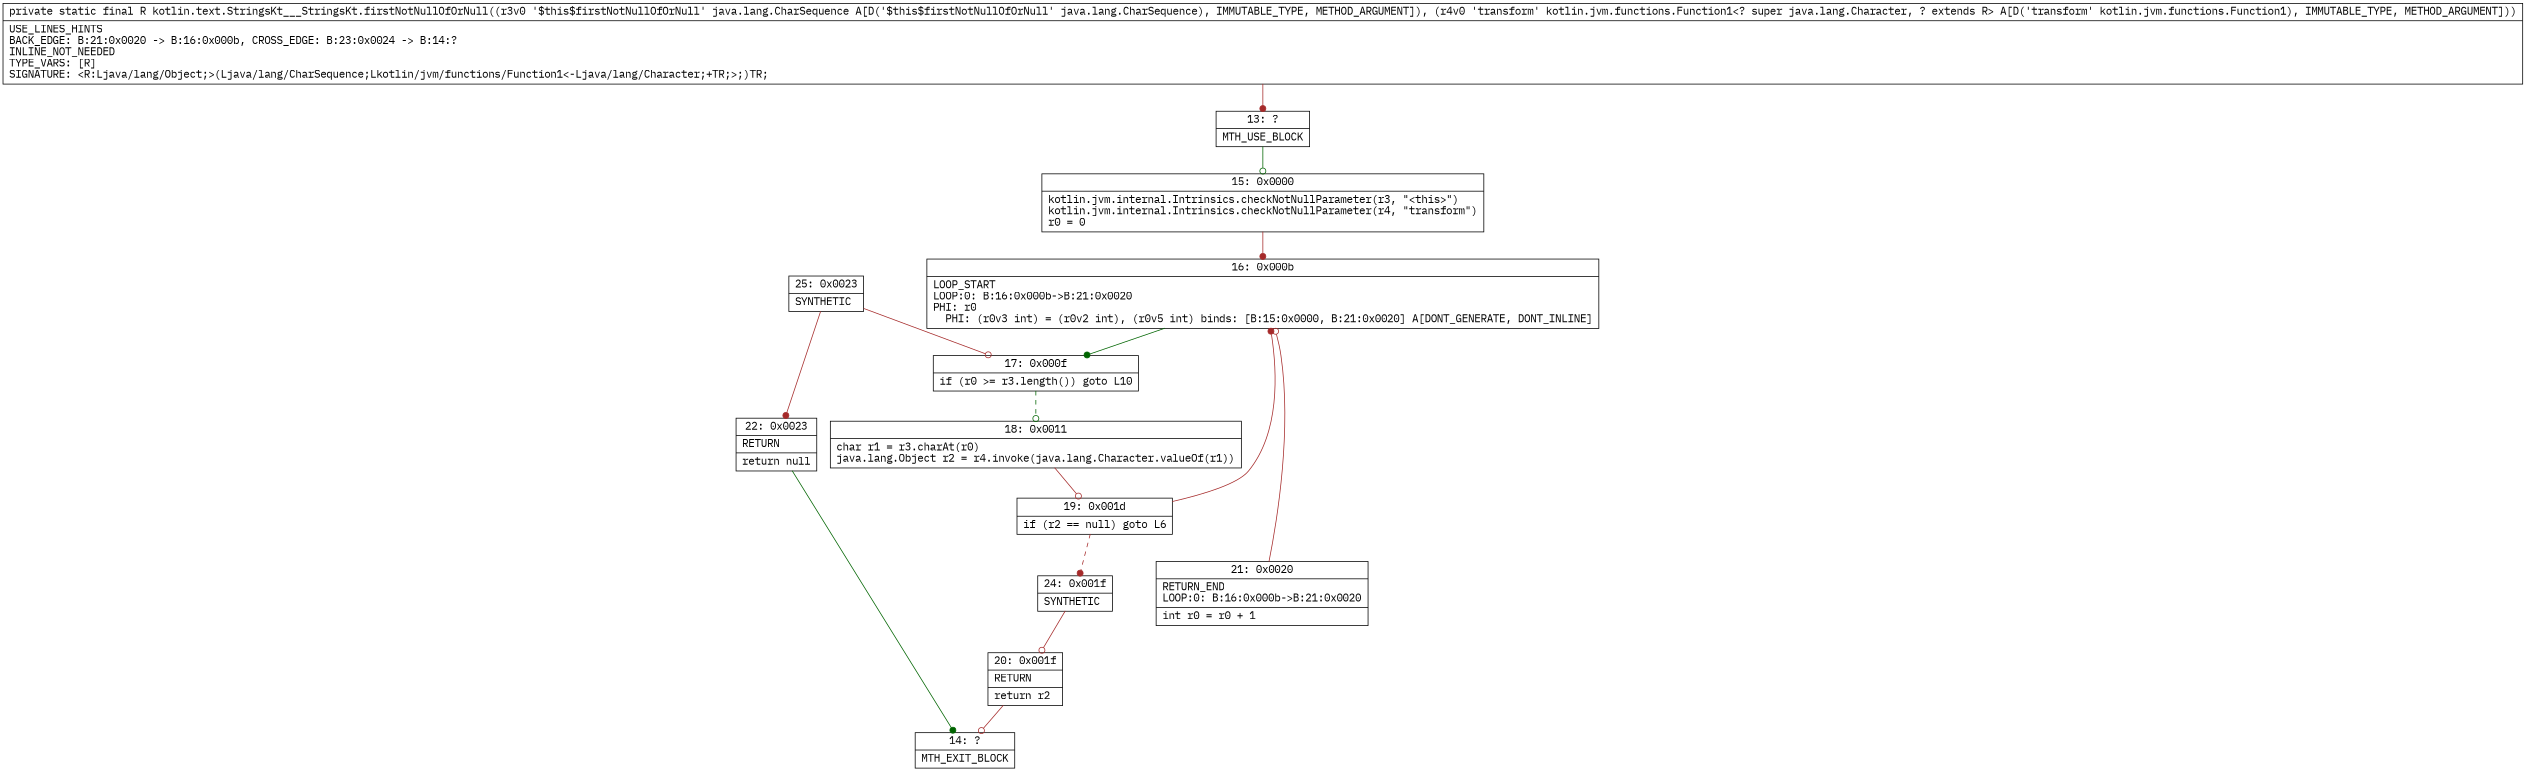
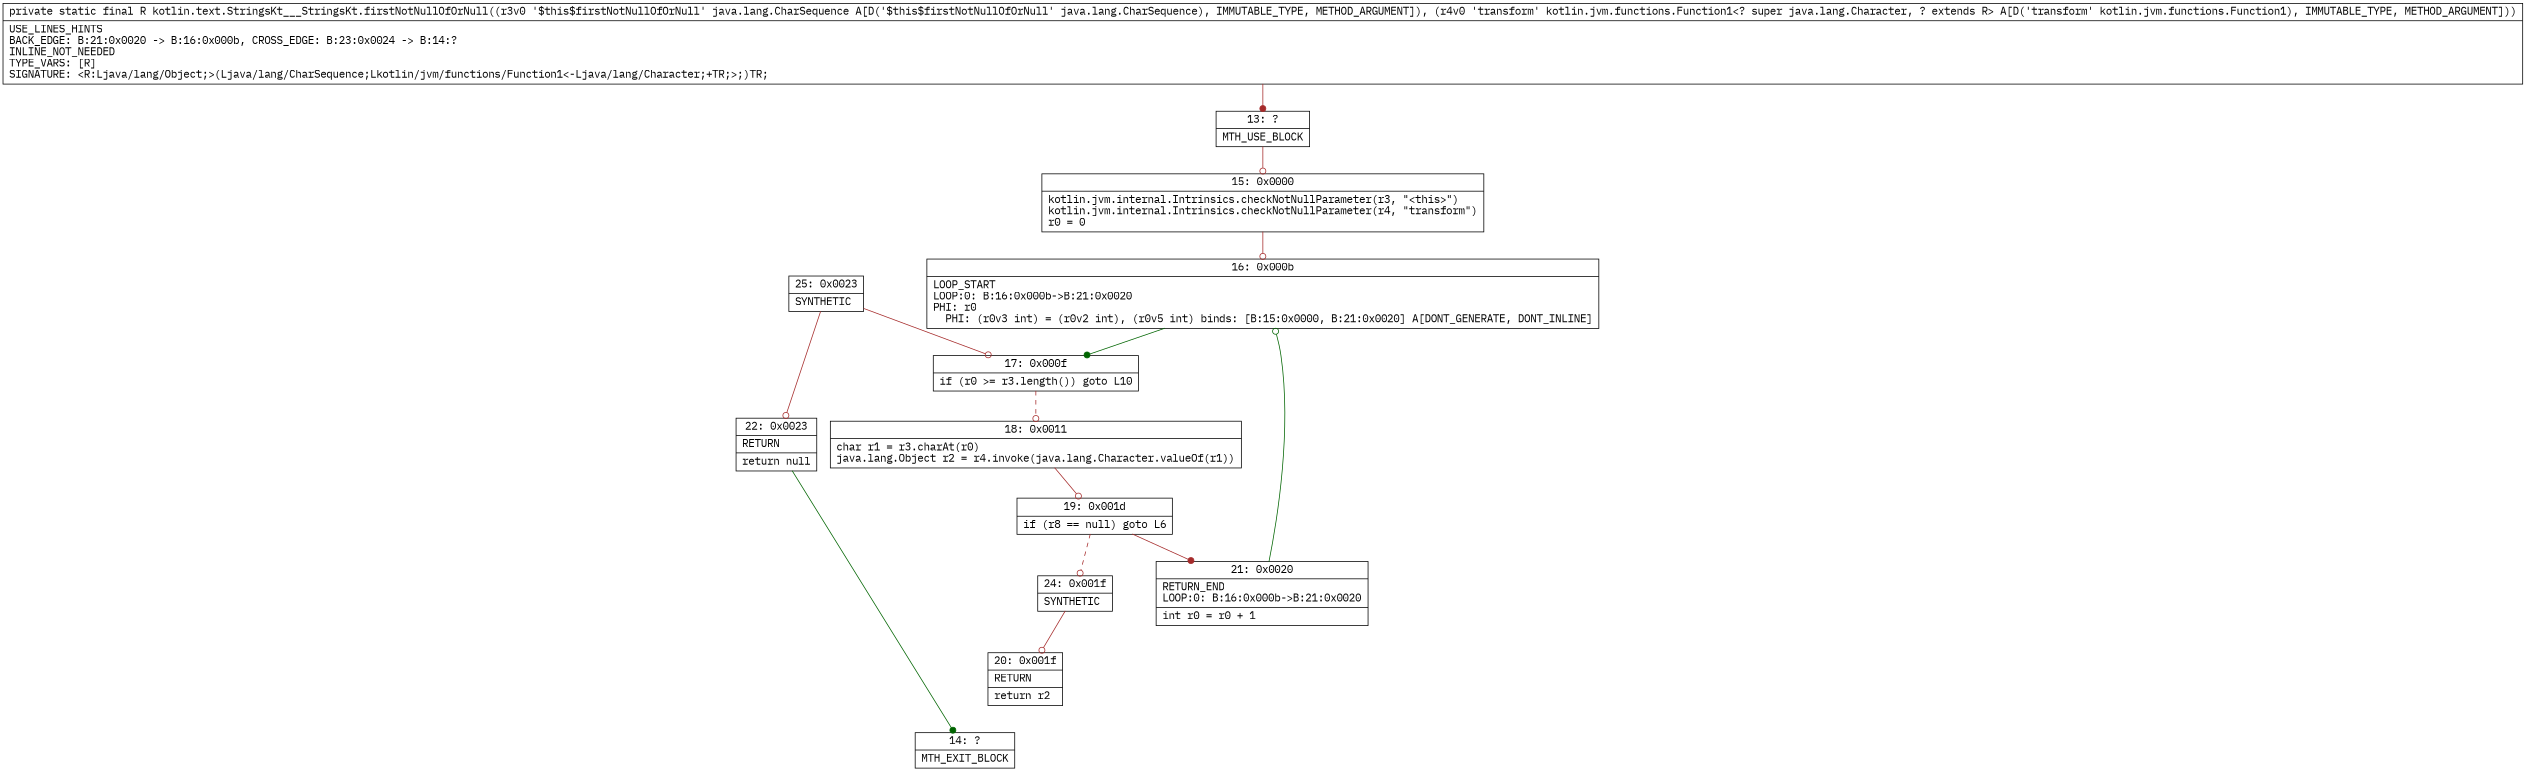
edge "13: ?" -> "15: 0x0000": color darkgreen -> brown
edge "15: 0x0000" -> "16: 0x000b": arrowhead dot -> odot
edge "25: 0x0023" -> "22: 0x0023": arrowhead dot -> odot
edge "17: 0x000f" -> "18: 0x0011": color darkgreen -> brown
edge "19: 0x001d" -> "16: 0x000b": now "19: 0x001d" -> "21: 0x0020"
edge "21: 0x0020" -> "16: 0x000b": color brown -> darkgreen
node "19: 0x001d": text "if (r2 == null) goto L6" -> "if (r8 == null) goto L6"
edge "19: 0x001d" -> "24: 0x001f": arrowhead dot -> odot
edge "20: 0x001f" -> "14: ?": removed
